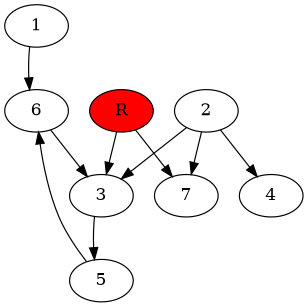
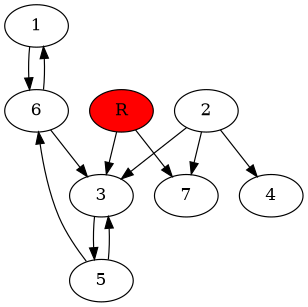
edge "6" -> "1": added
edge "5" -> "3": added
